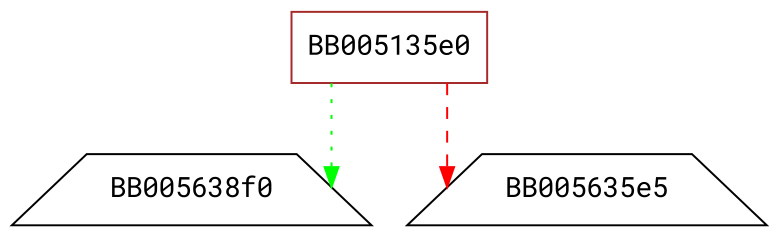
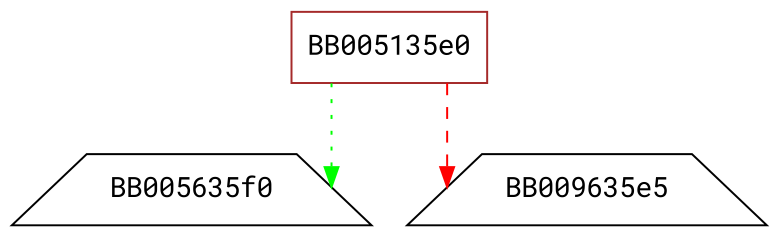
node "BB005638f0": label "BB005638f0" -> "BB005635f0"
node "BB005635e5": label "BB005635e5" -> "BB009635e5"
